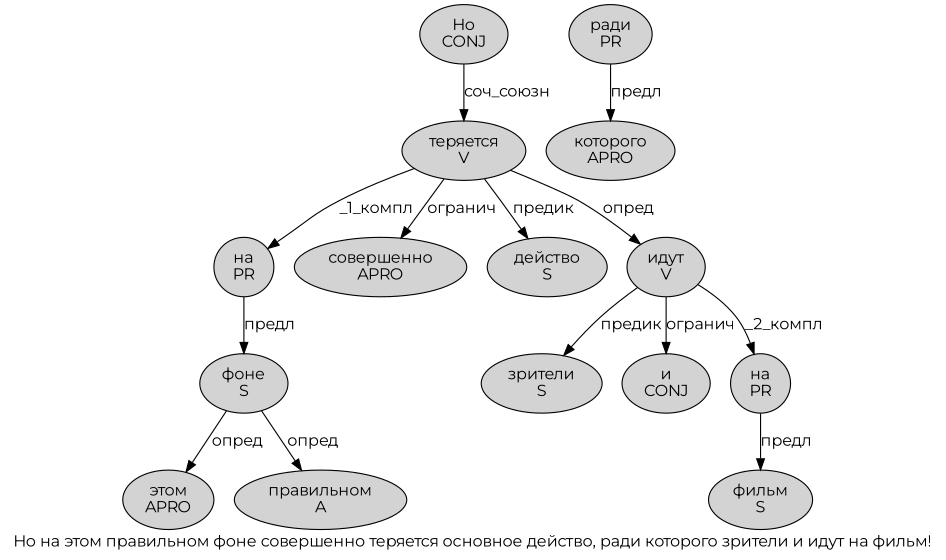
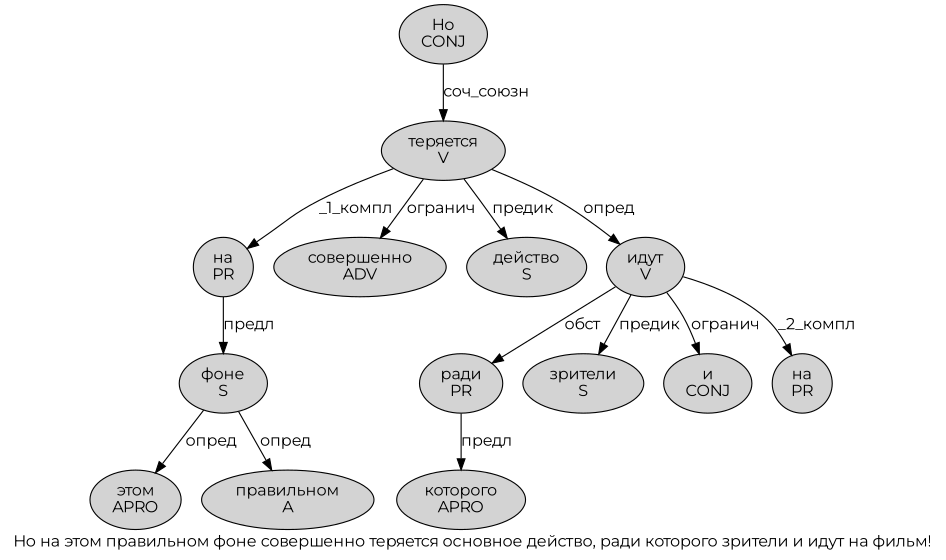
node "совершенно APRO": label "совершенно APRO" -> "совершенно ADV"
edge "идут V" -> "ради PR": added, label "обст"
node "фильм S": removed
